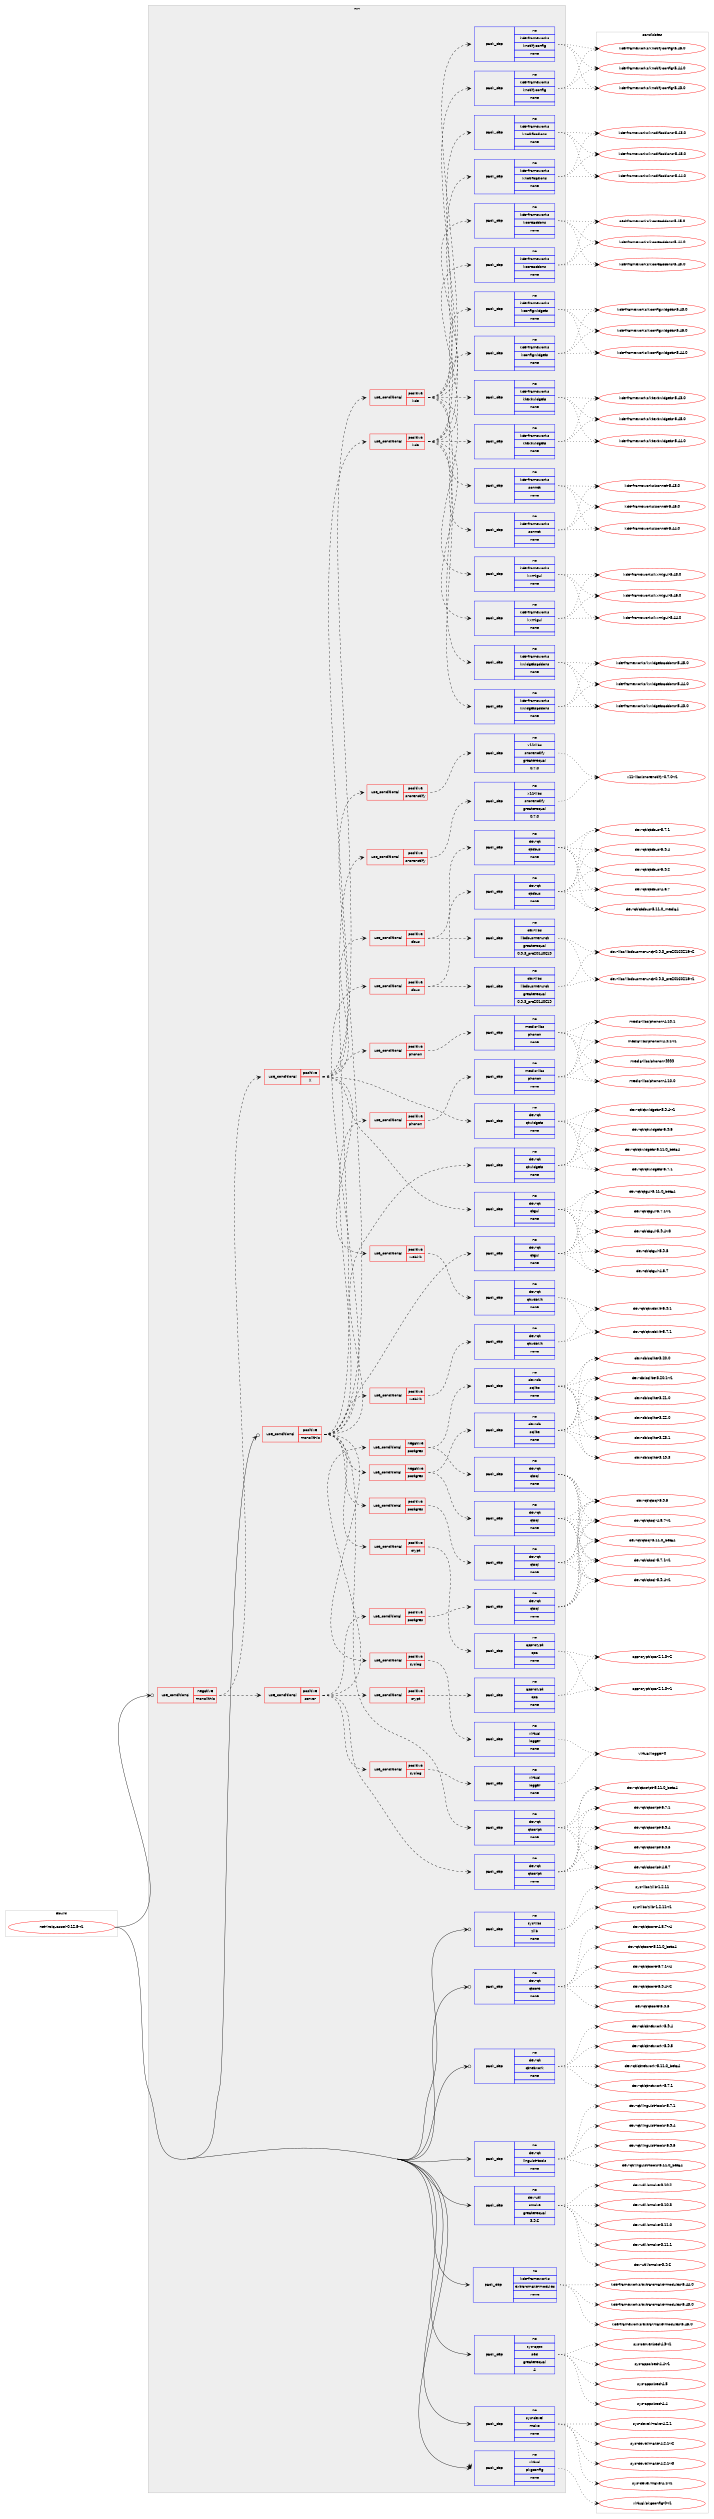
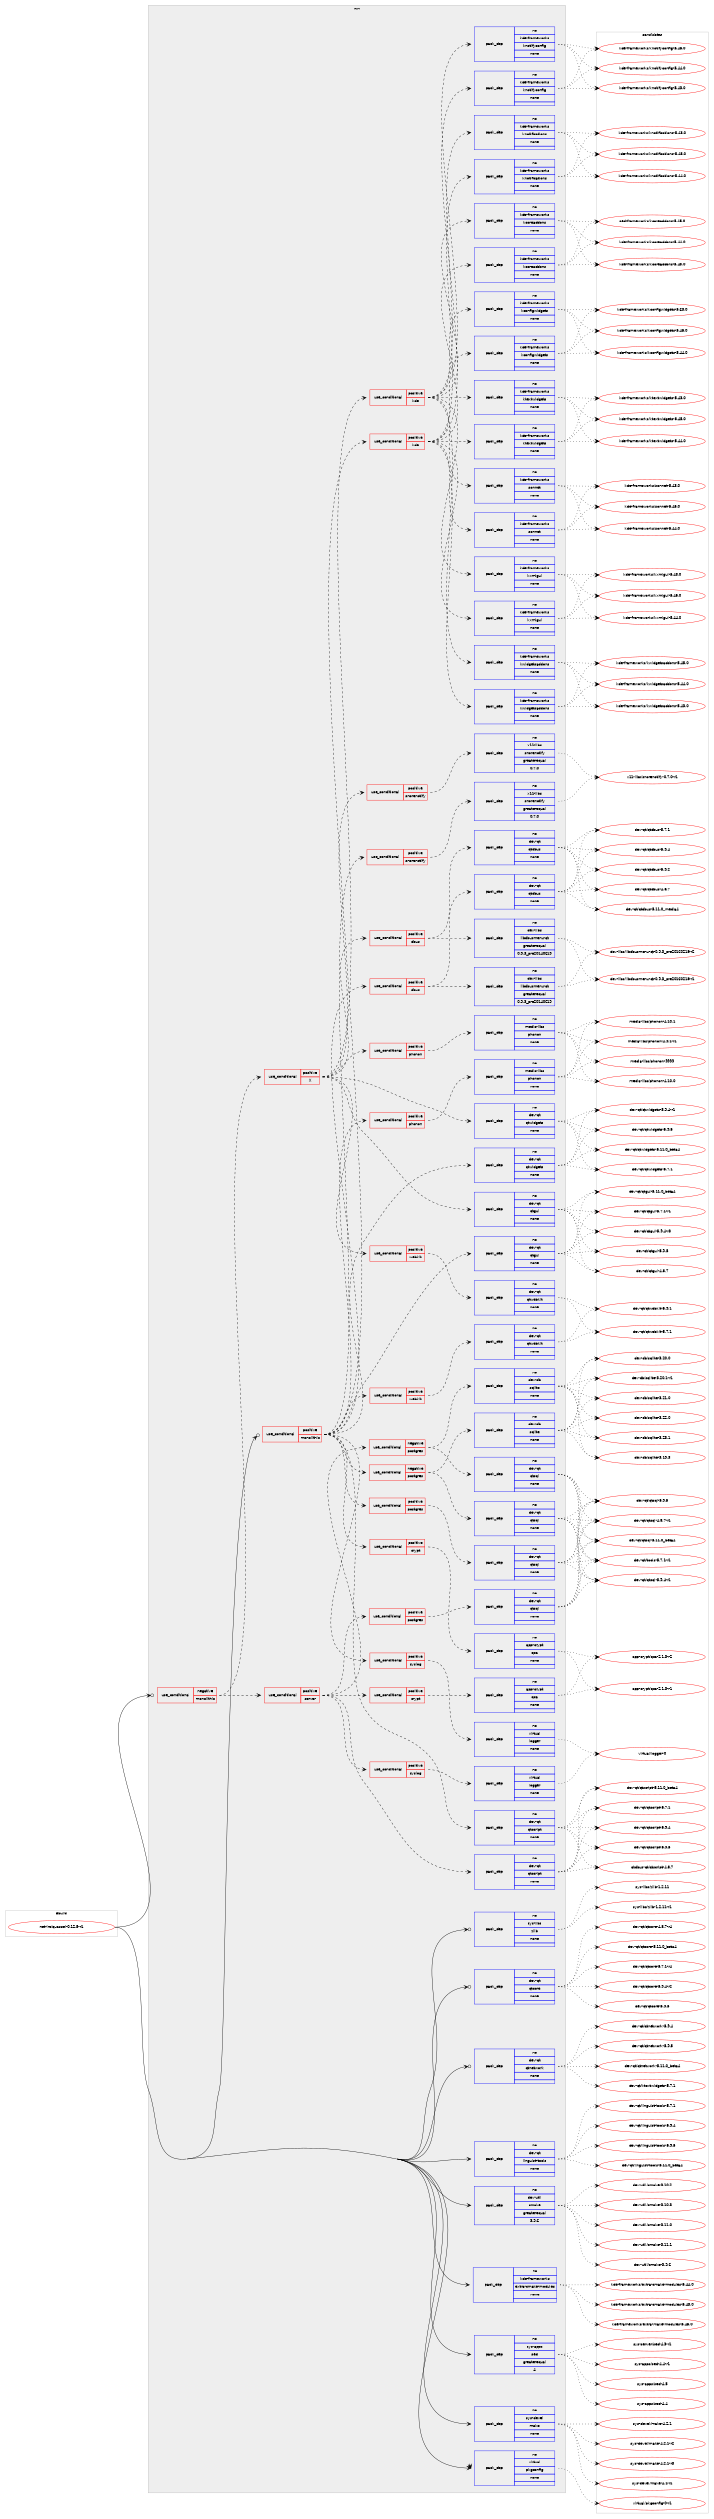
node "kde-frameworks/kconfigwidgets-5.43.0": label "kde-frameworks/kconfigwidgets-5.43.0" -> "kde-frameworks/kconfigwidgets-5.63.0"
node "dev-qt/qtsql-5.7.1-r1": label "dev-qt/qtsql-5.7.1-r1" -> "dev-qt/tools-5.7.1-r1"
node "dev-qt/qtscript-4.8.7": label "dev-qt/qtscript-4.8.7" -> "qtdbus-qt/qtscript-4.8.7"
node "dev-qt/qtnetwork-5.7.1": label "dev-qt/qtnetwork-5.7.1" -> "dev-qt/ktextwidgets-5.7.1"
